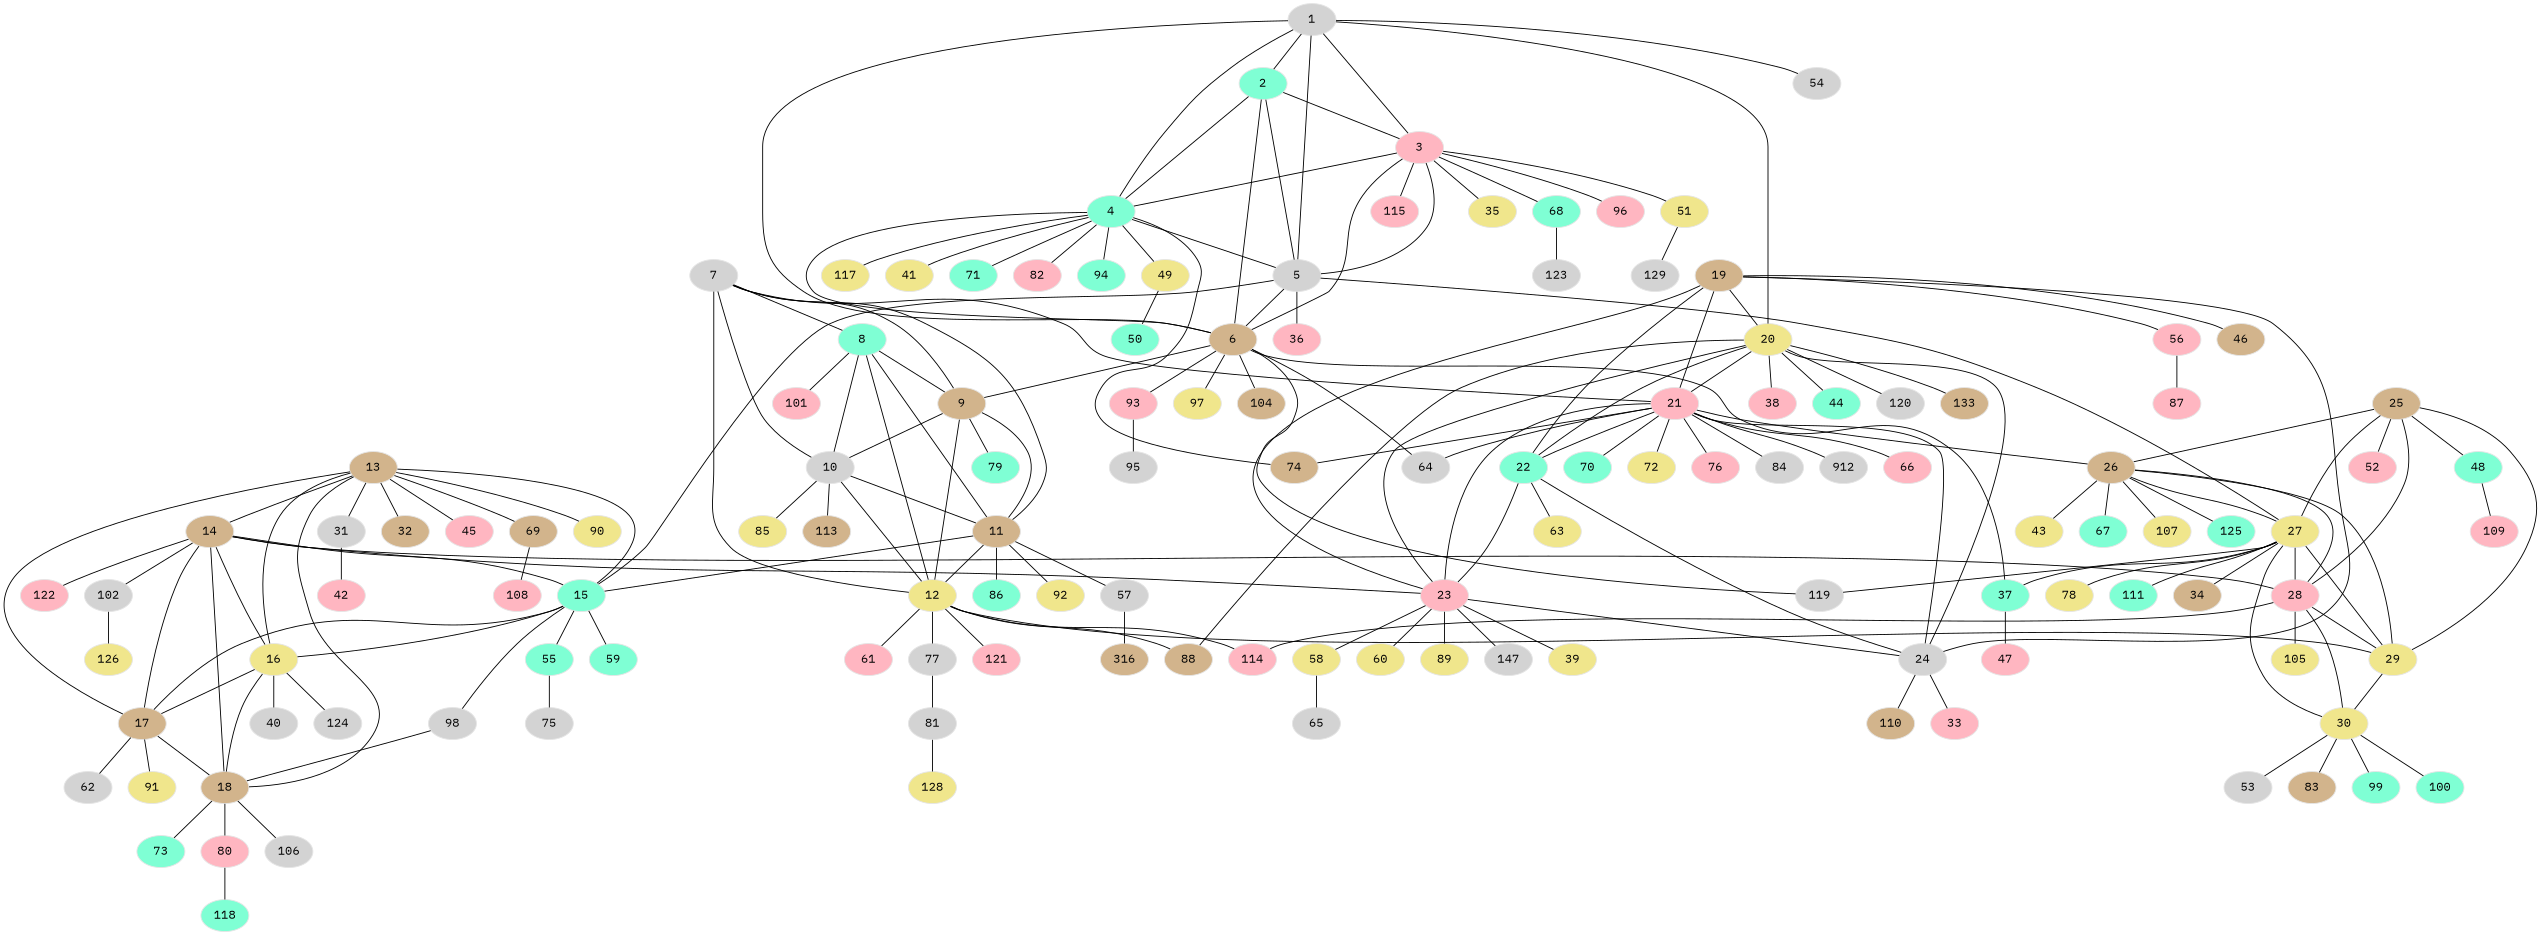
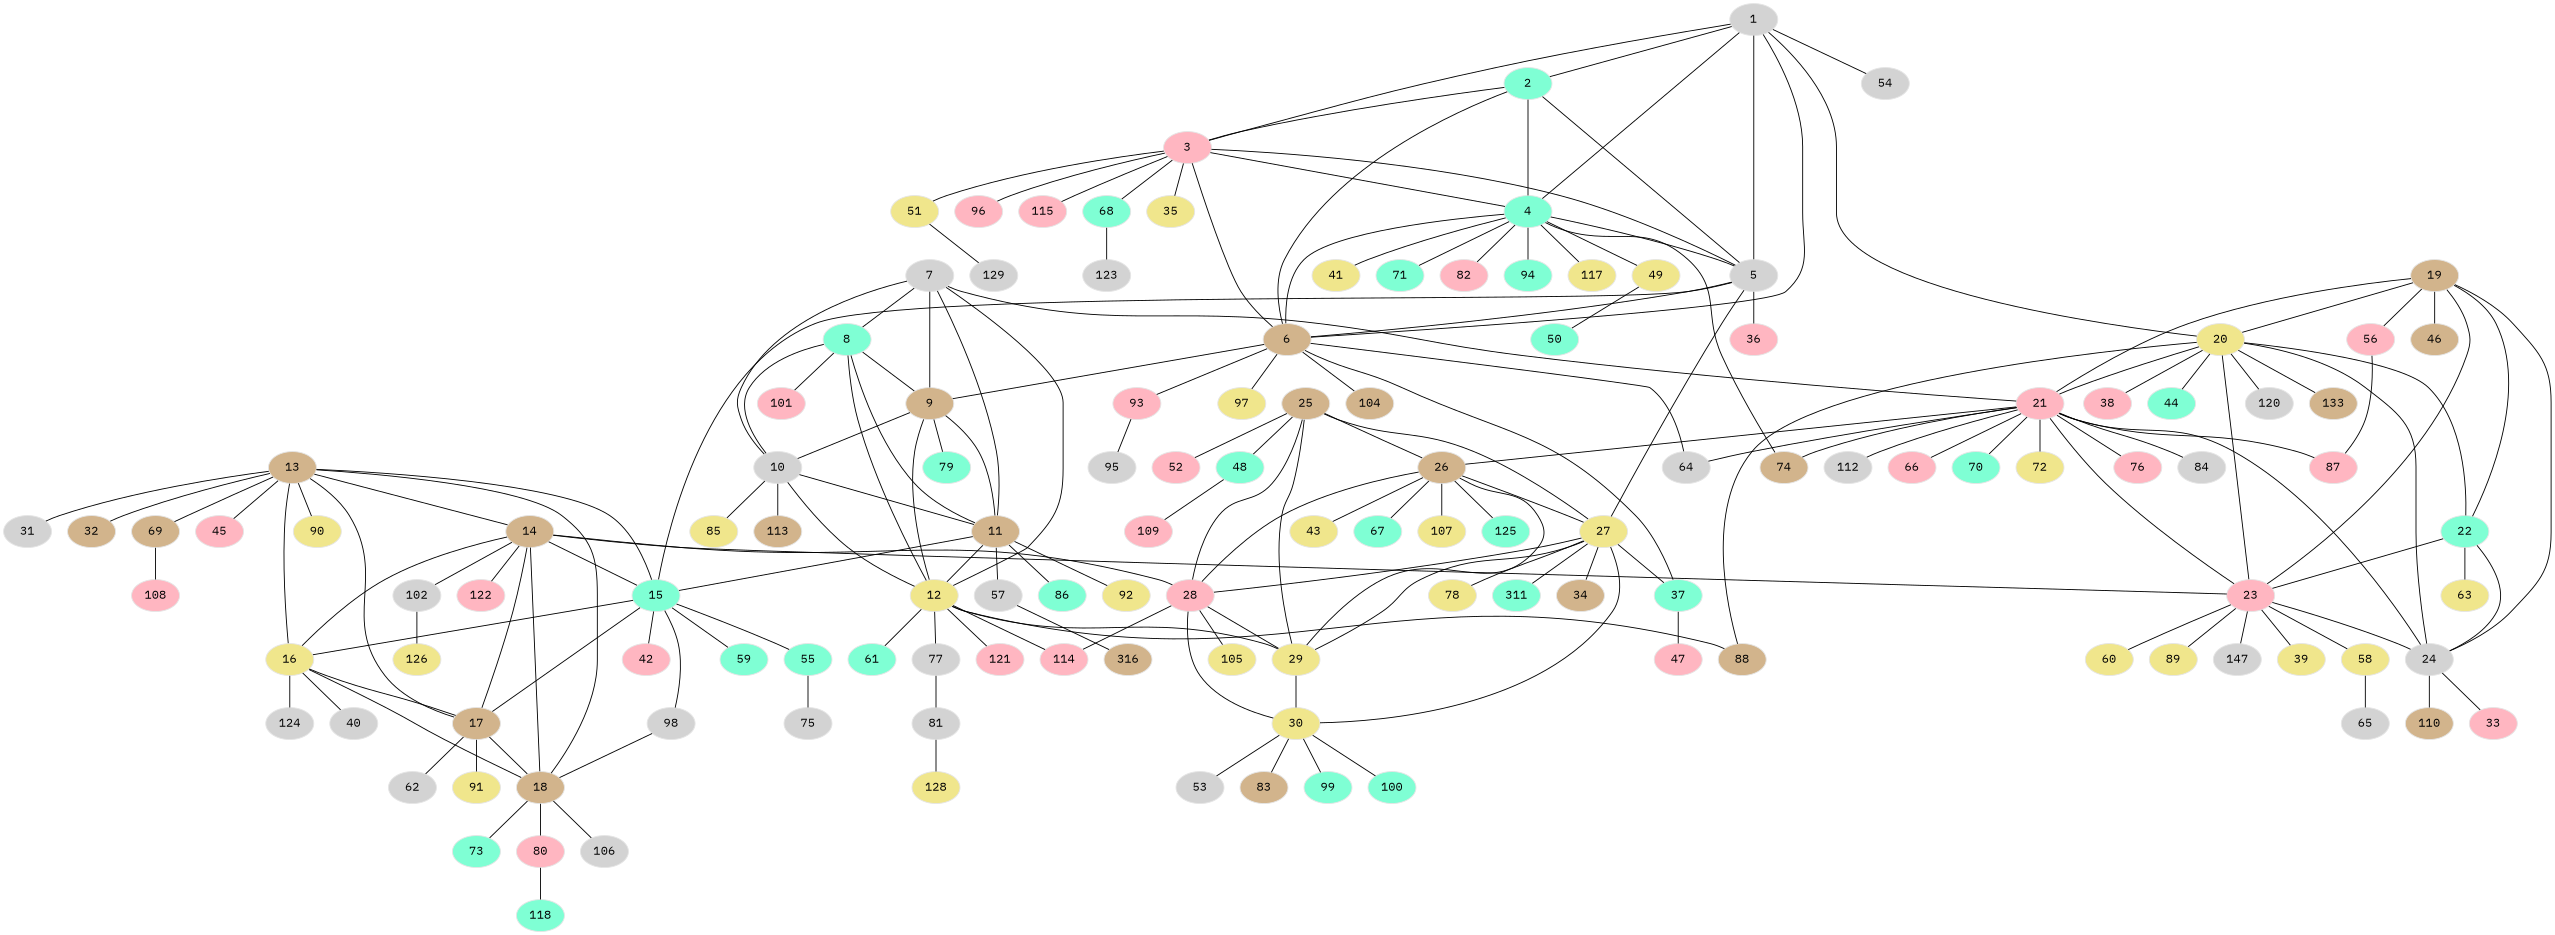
edge "21" -- "22": now "21" -- "87"
node "912": label "912" -> "112"
edge "31" -- "42": now "15" -- "42"
node "119": removed
node "111": label "111" -> "311"
node "61": fillcolor lightpink -> aquamarine
